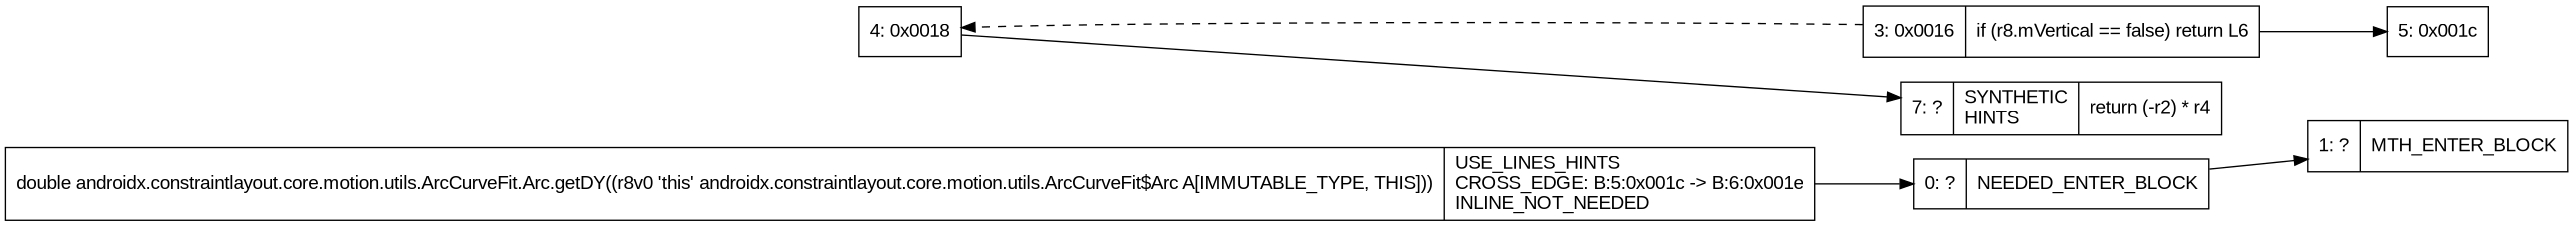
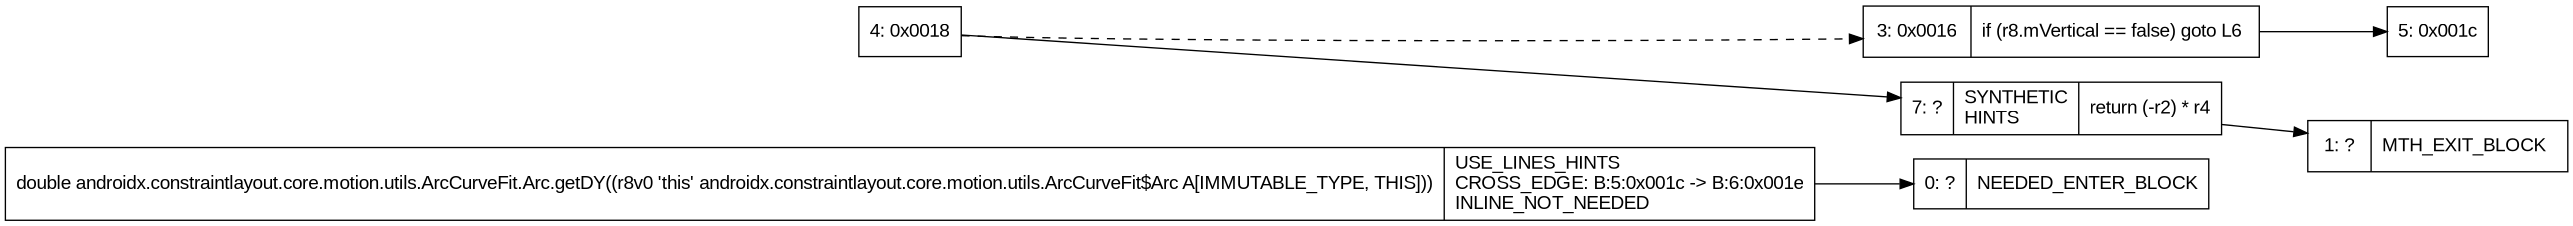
edge "3: 0x0016" -> "4: 0x0018": reversed
node "3: 0x0016": text "if (r8.mVertical == false) return L6" -> "if (r8.mVertical == false) goto L6"
node "1: ?": text "MTH_ENTER_BLOCK" -> "MTH_EXIT_BLOCK"
edge "0: ?" -> "1: ?": now "7: ?" -> "1: ?"
